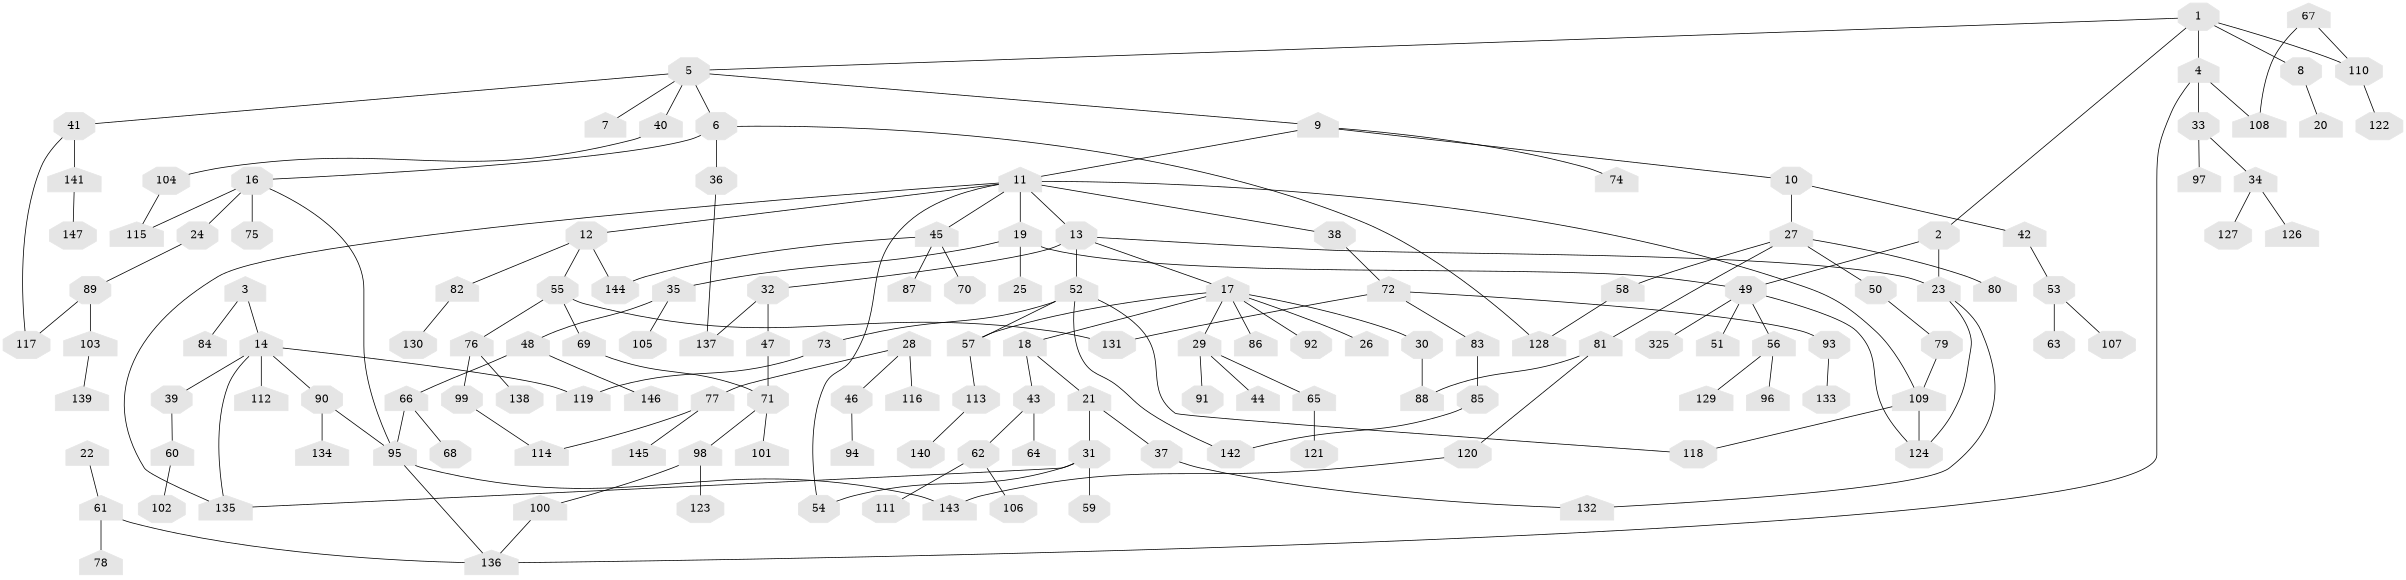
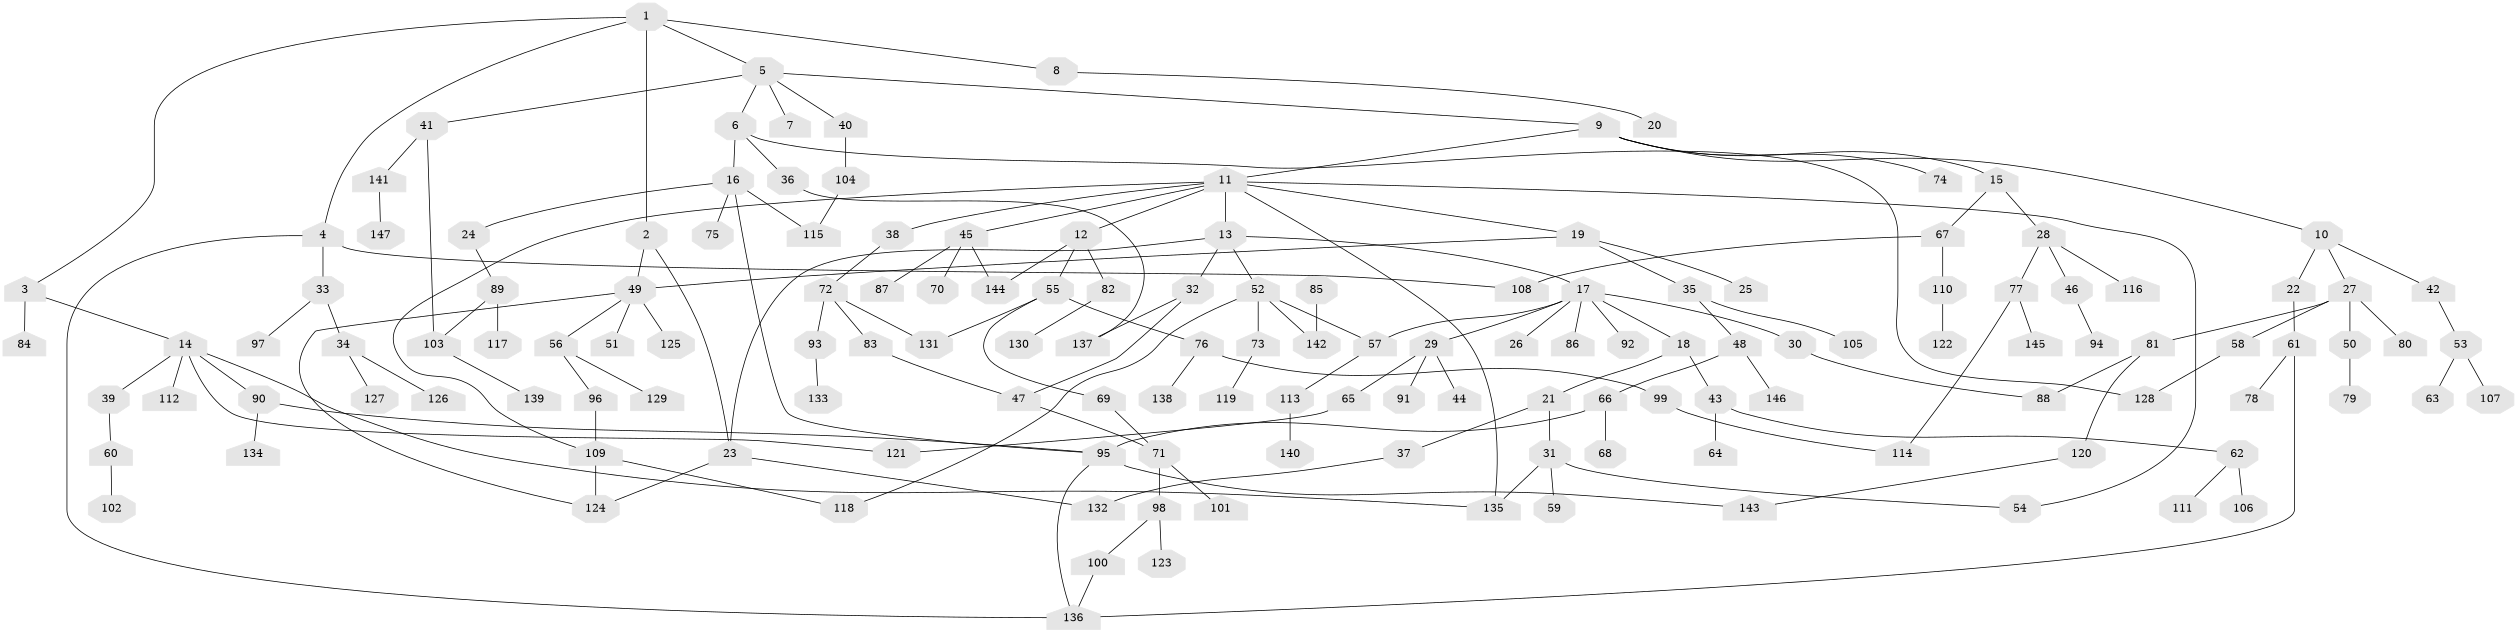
edge "1" -- "110": now "1" -- "3"
node "15": added
edge "41" -- "117": now "41" -- "103"
edge "10" -- "22": added
node "325": label "325" -> "125"
edge "14" -- "119": now "14" -- "121"
edge "83" -- "85": now "83" -- "47"
edge "79" -- "109": now "96" -- "109"
